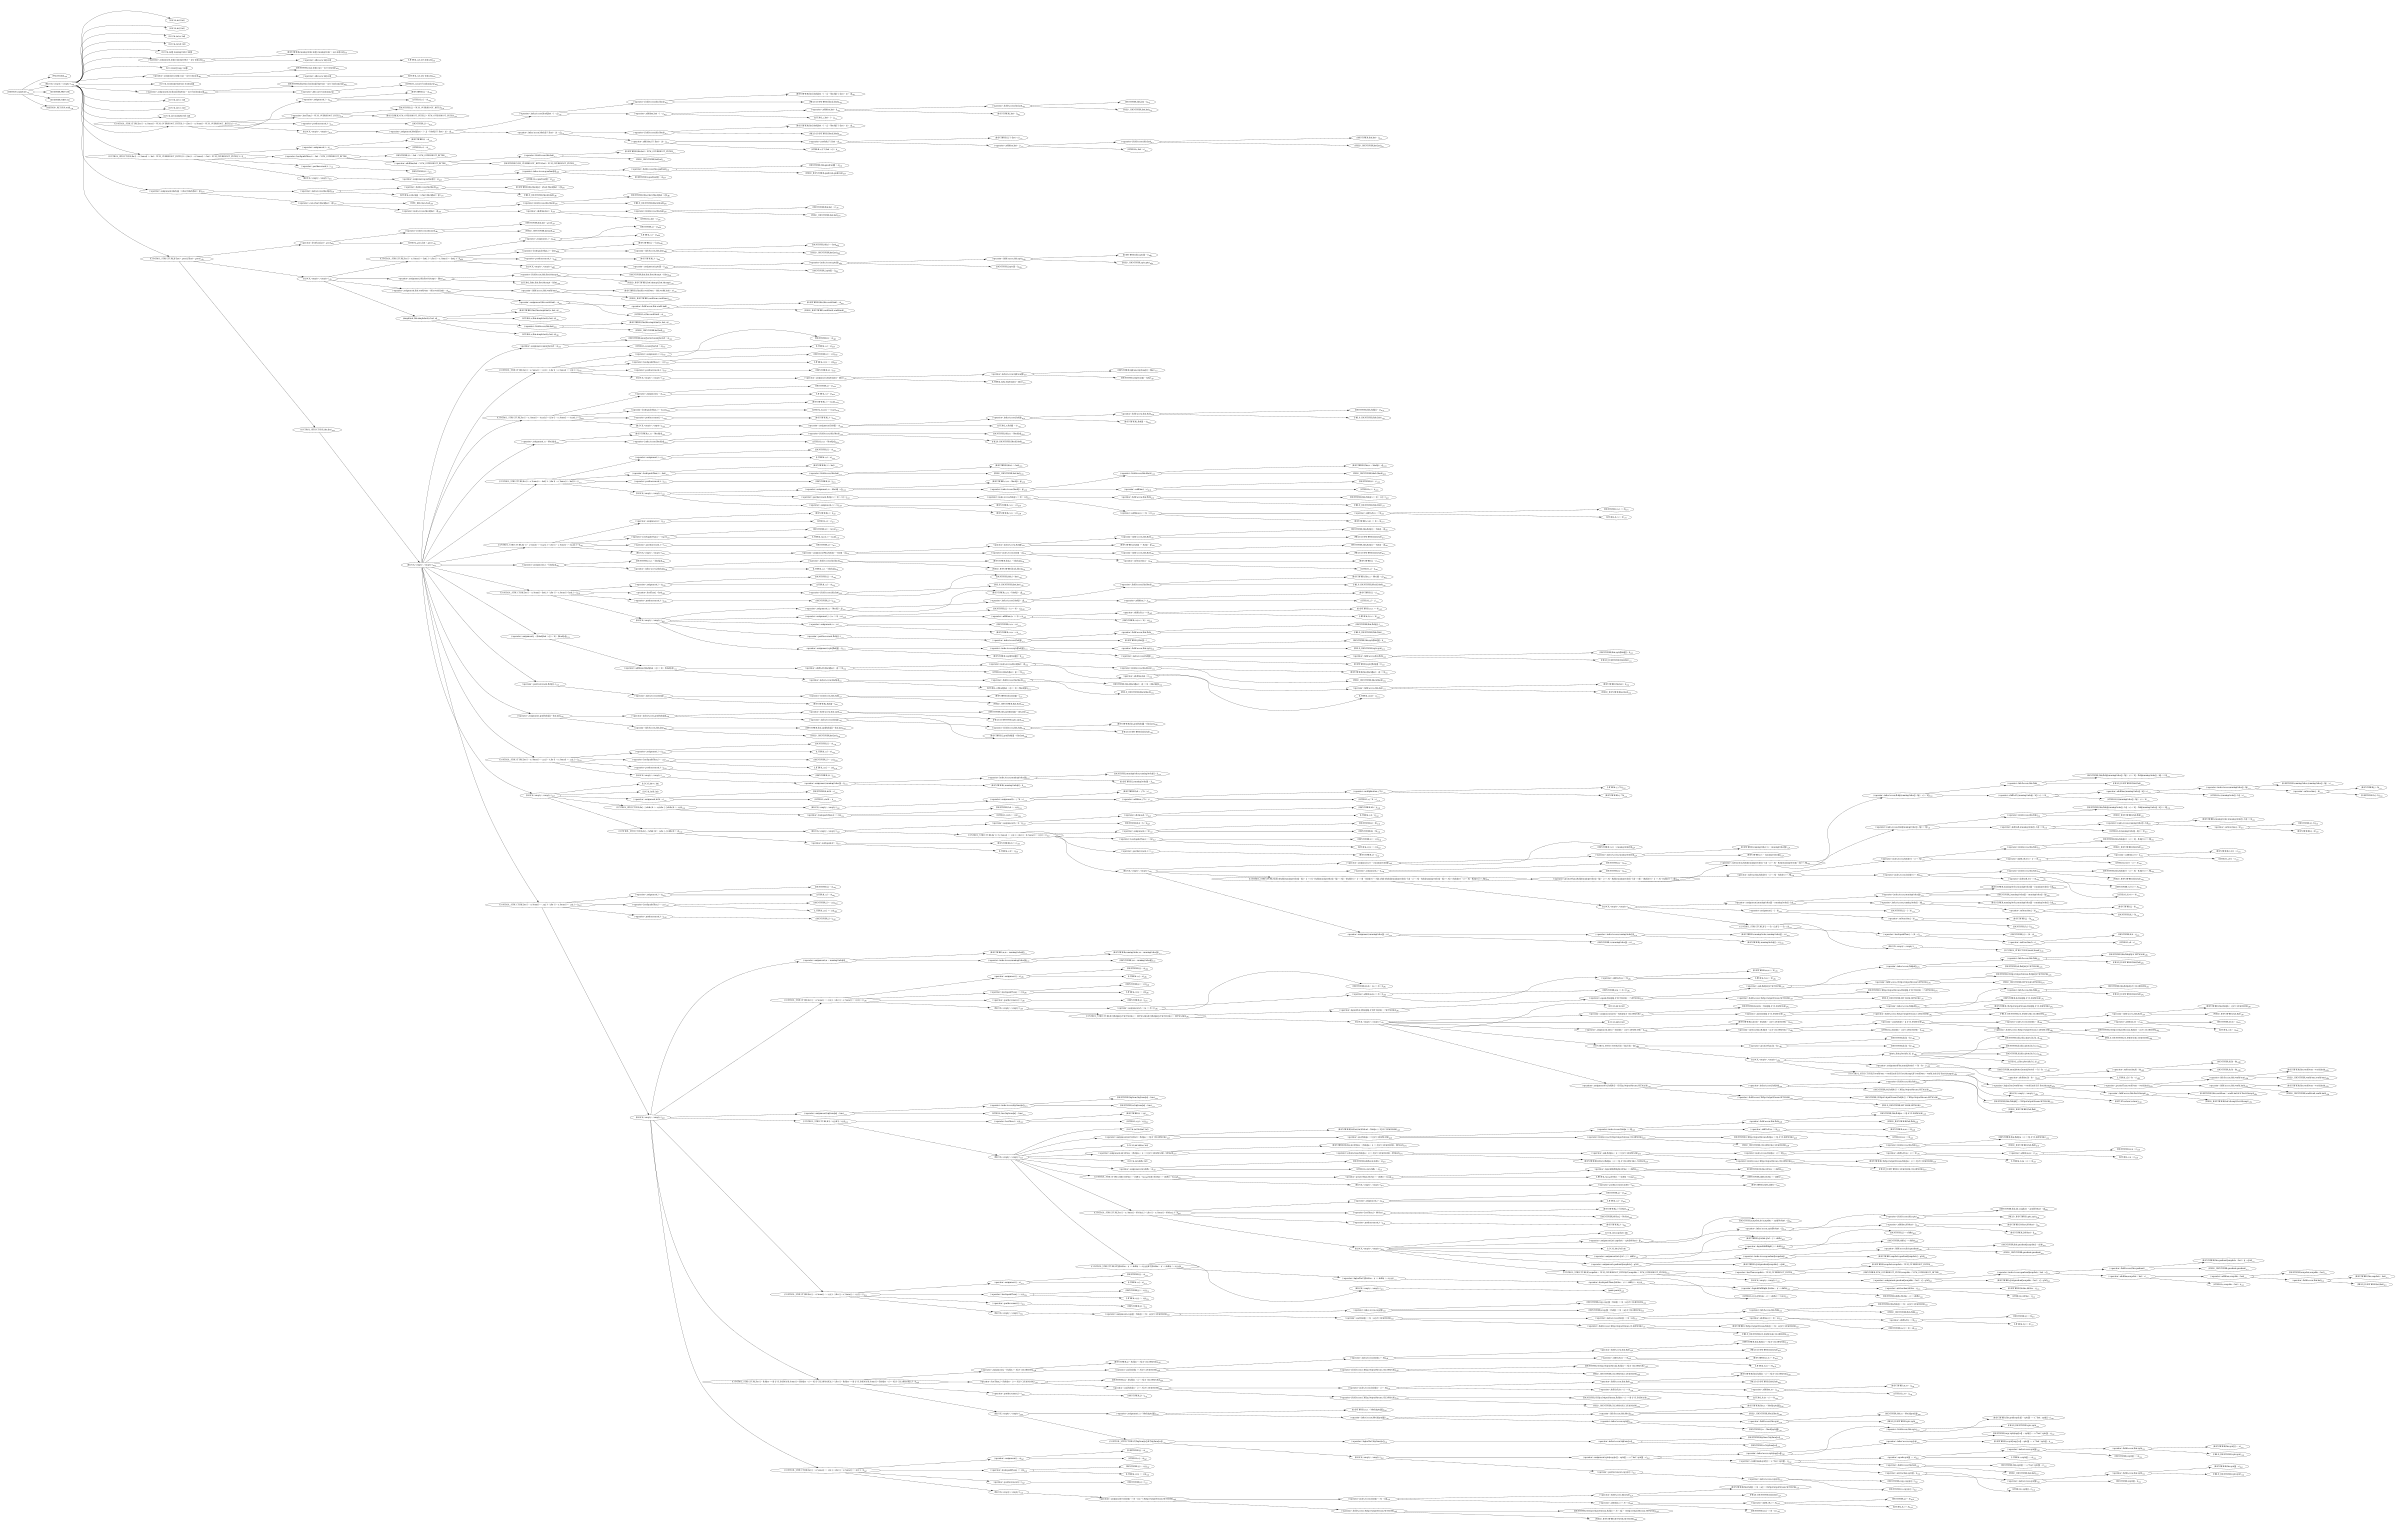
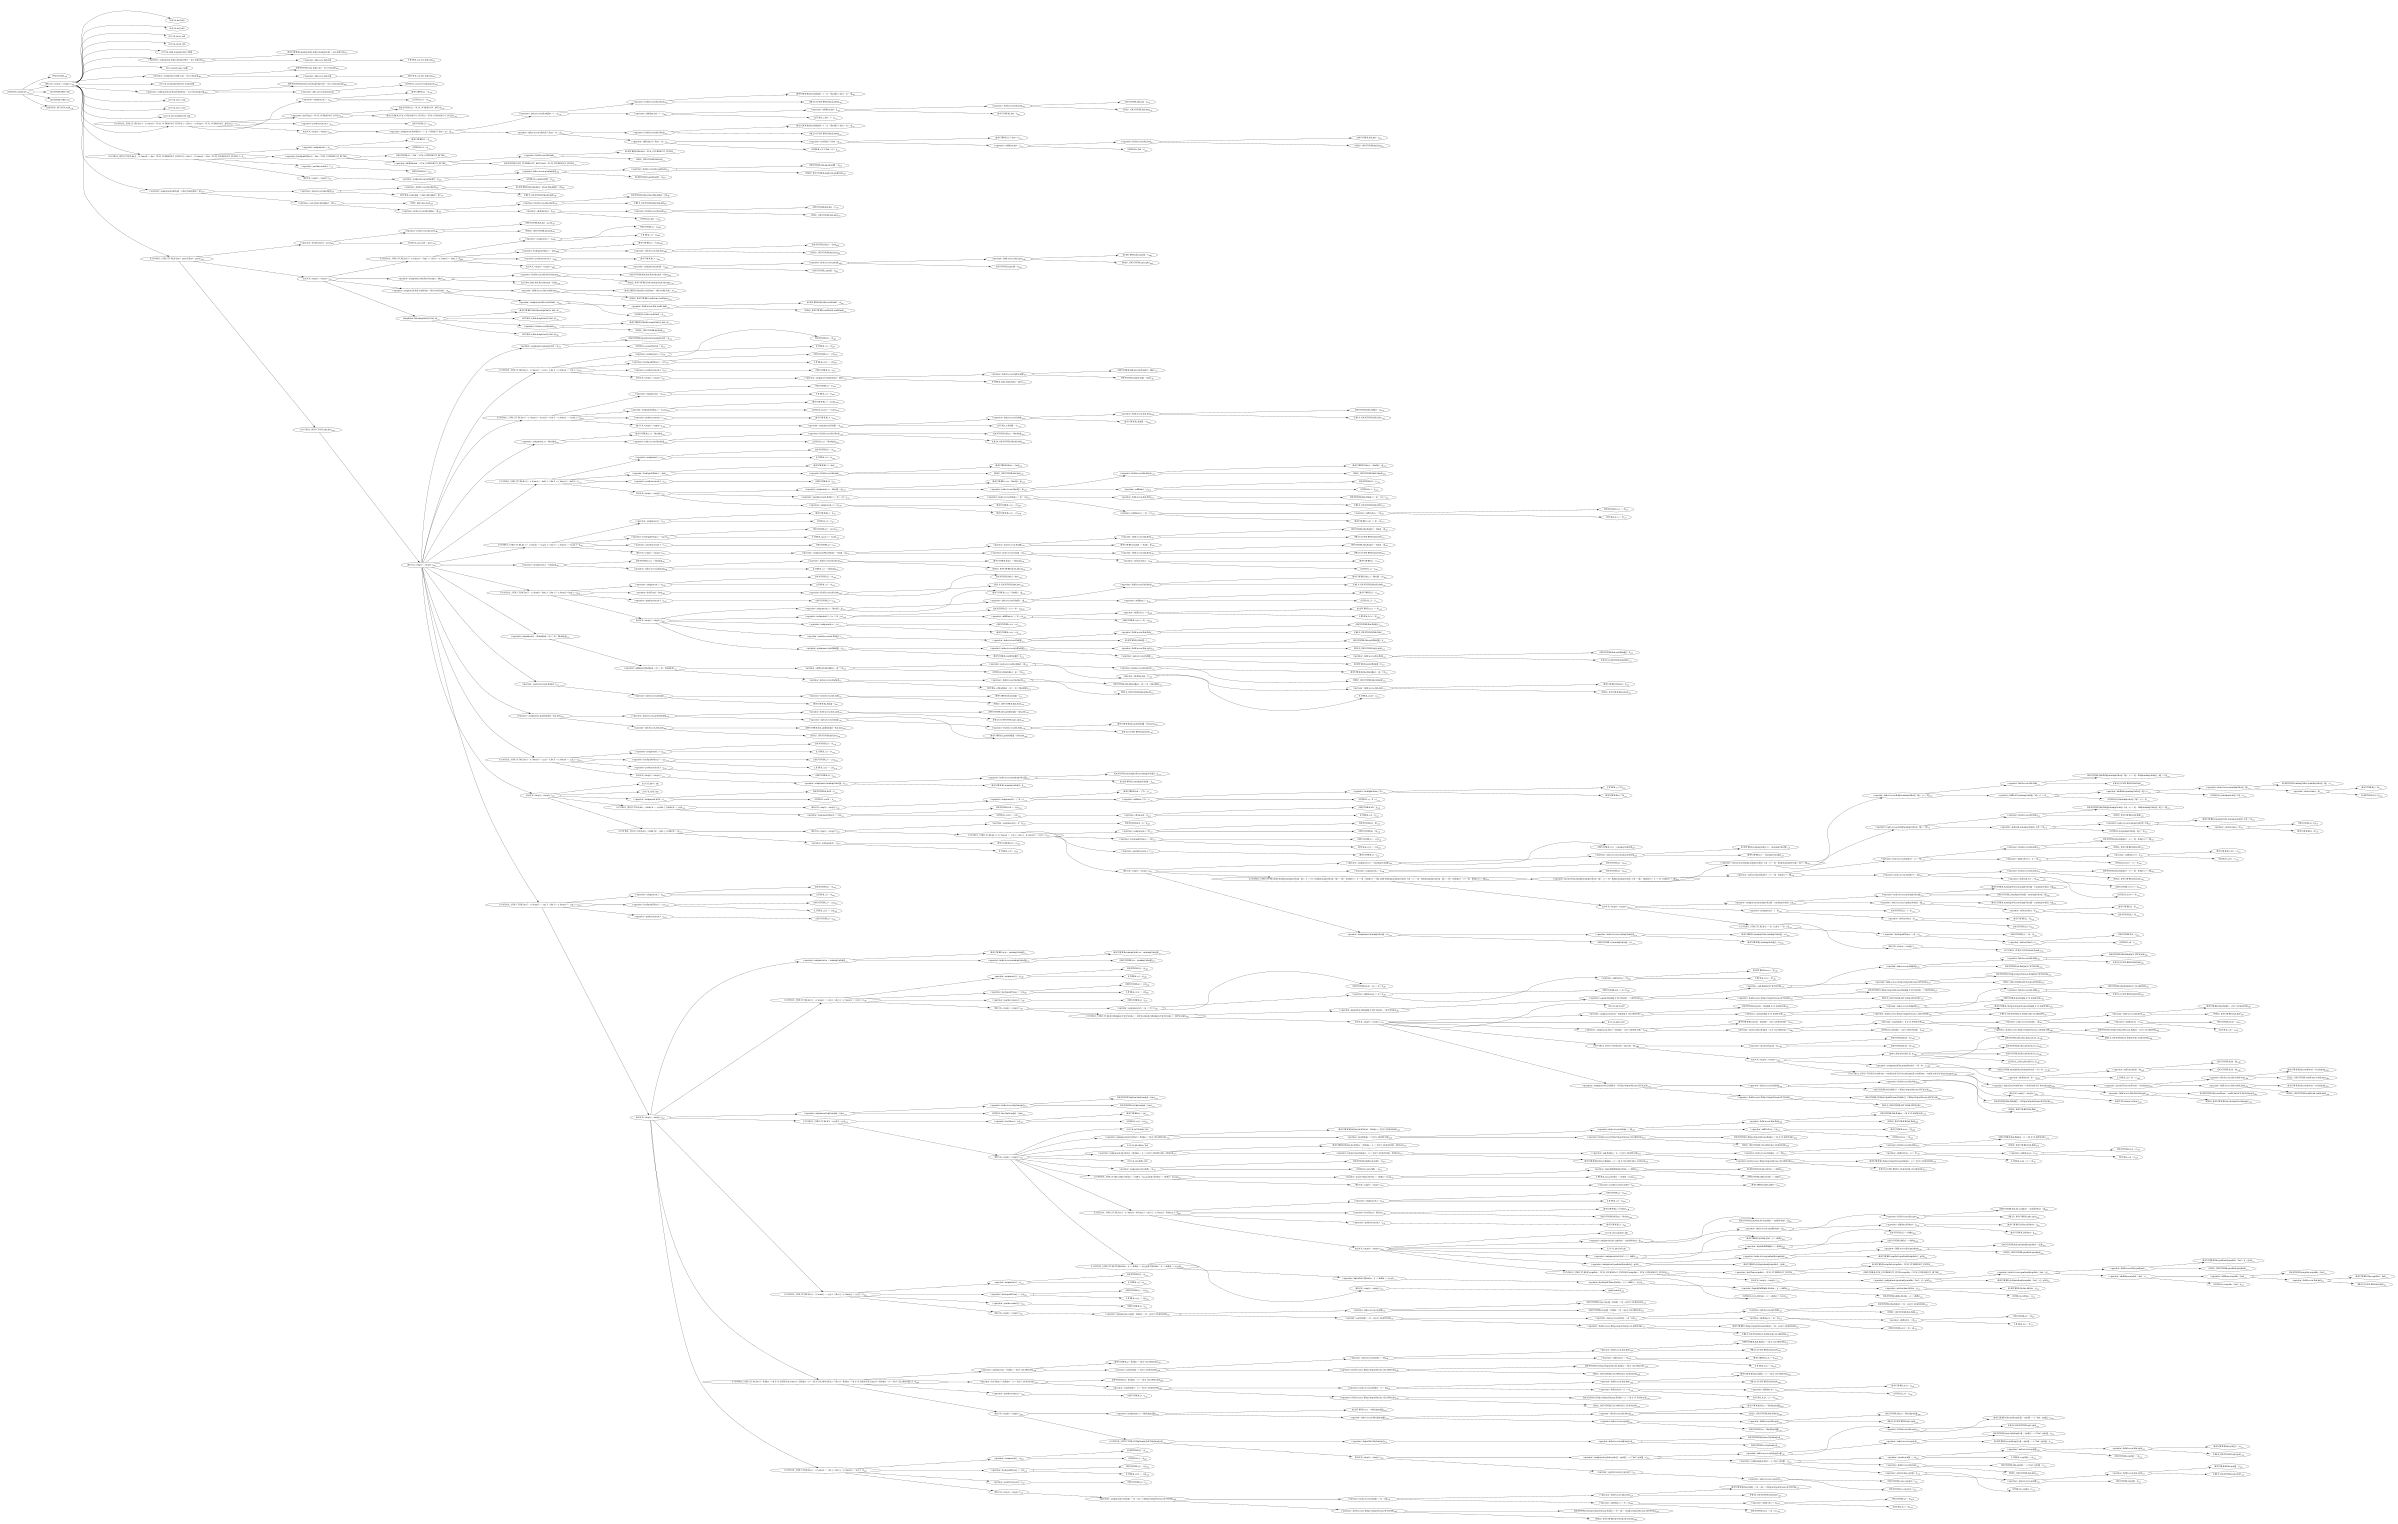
edge "(<operator>.assignment,h = h / 3)" -> "(<operator>.division,h / 3)": now "(LITERAL,256,h <= 256)" -> "(<operator>.division,h / 3)"
